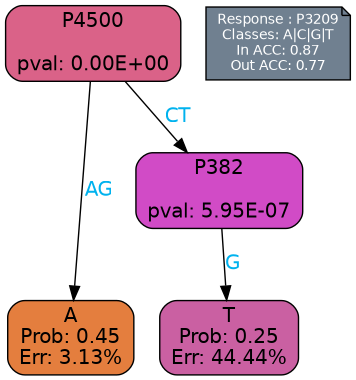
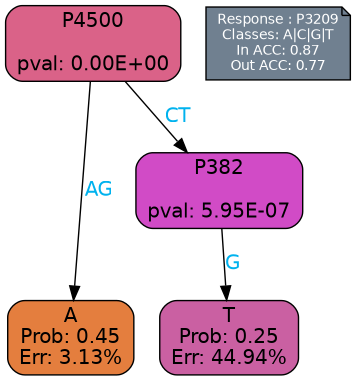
node "T Prob: 0.25 Err: 44.44%": label "T Prob: 0.25 Err: 44.44%" -> "T Prob: 0.25 Err: 44.94%"
